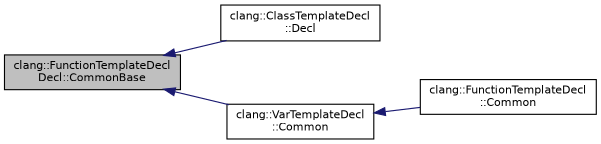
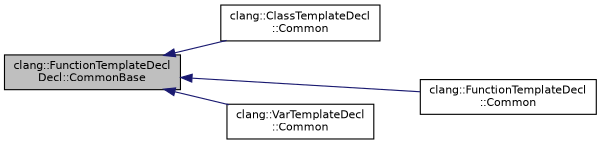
node "clang::ClassTemplateDecl ::Decl": label "clang::ClassTemplateDecl ::Decl" -> "clang::ClassTemplateDecl ::Common"
edge "clang::FunctionTemplateDecl ::Common" -> "clang::VarTemplateDecl ::Common": now "clang::FunctionTemplateDecl ::Common" -> "clang::FunctionTemplateDecl Decl::CommonBase"
